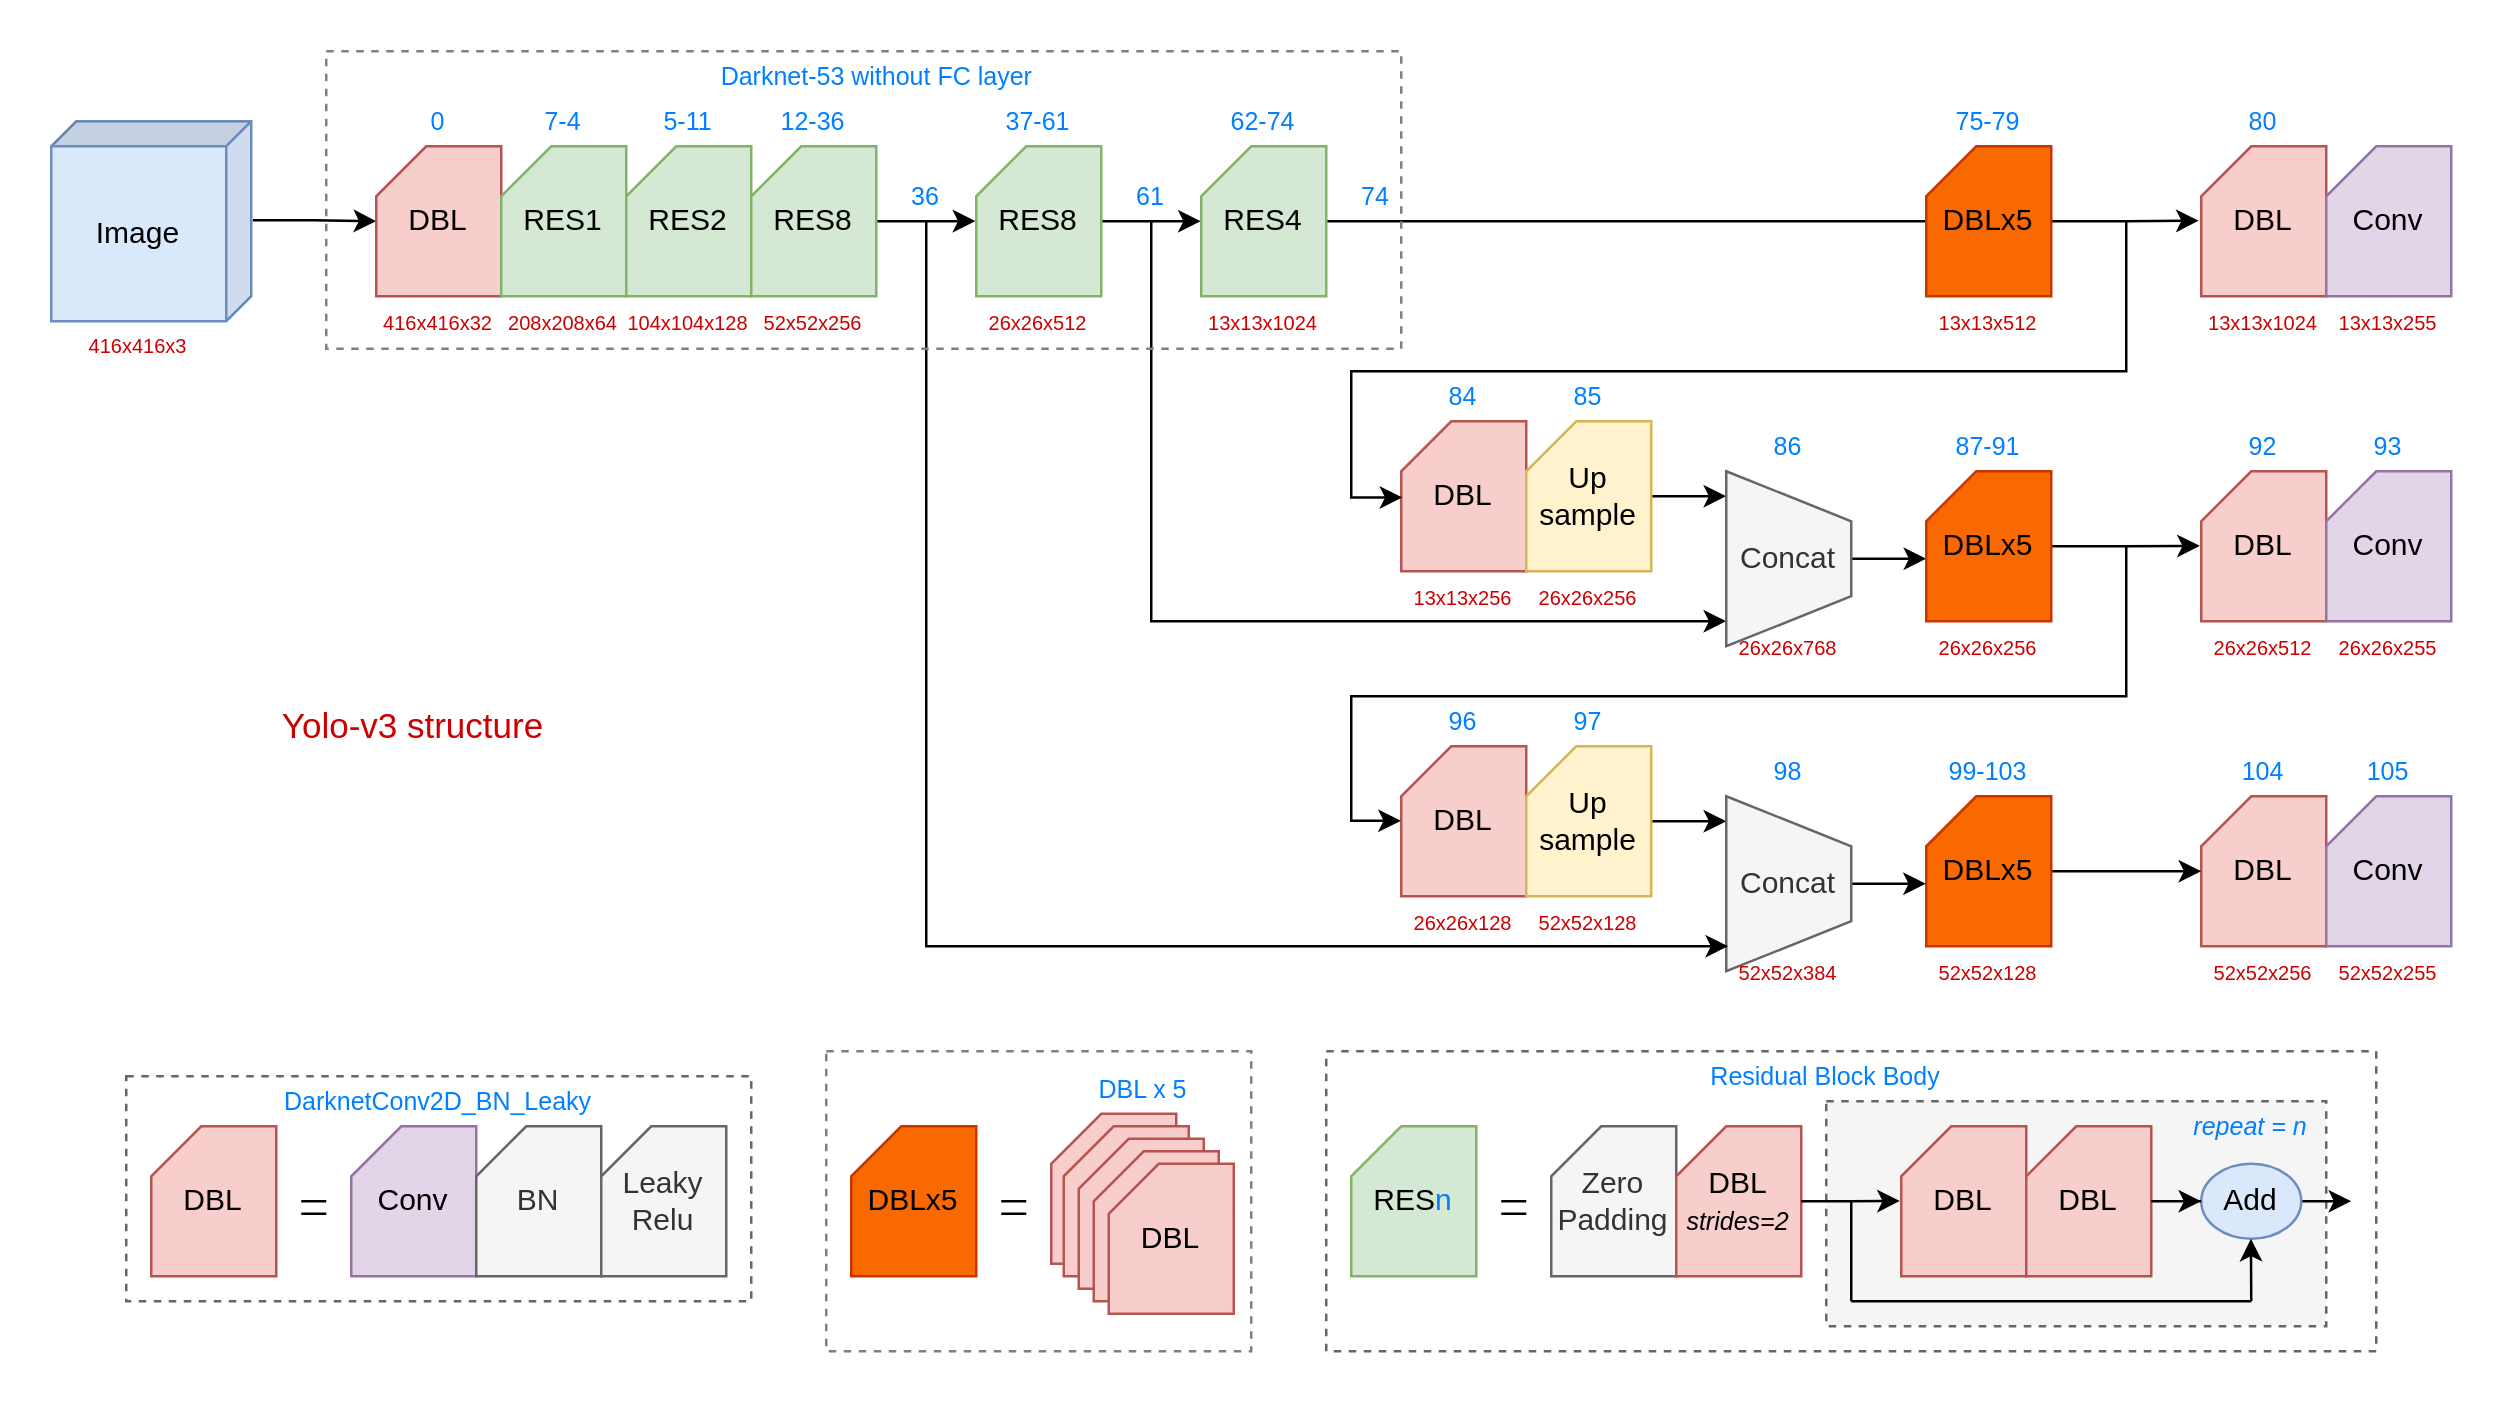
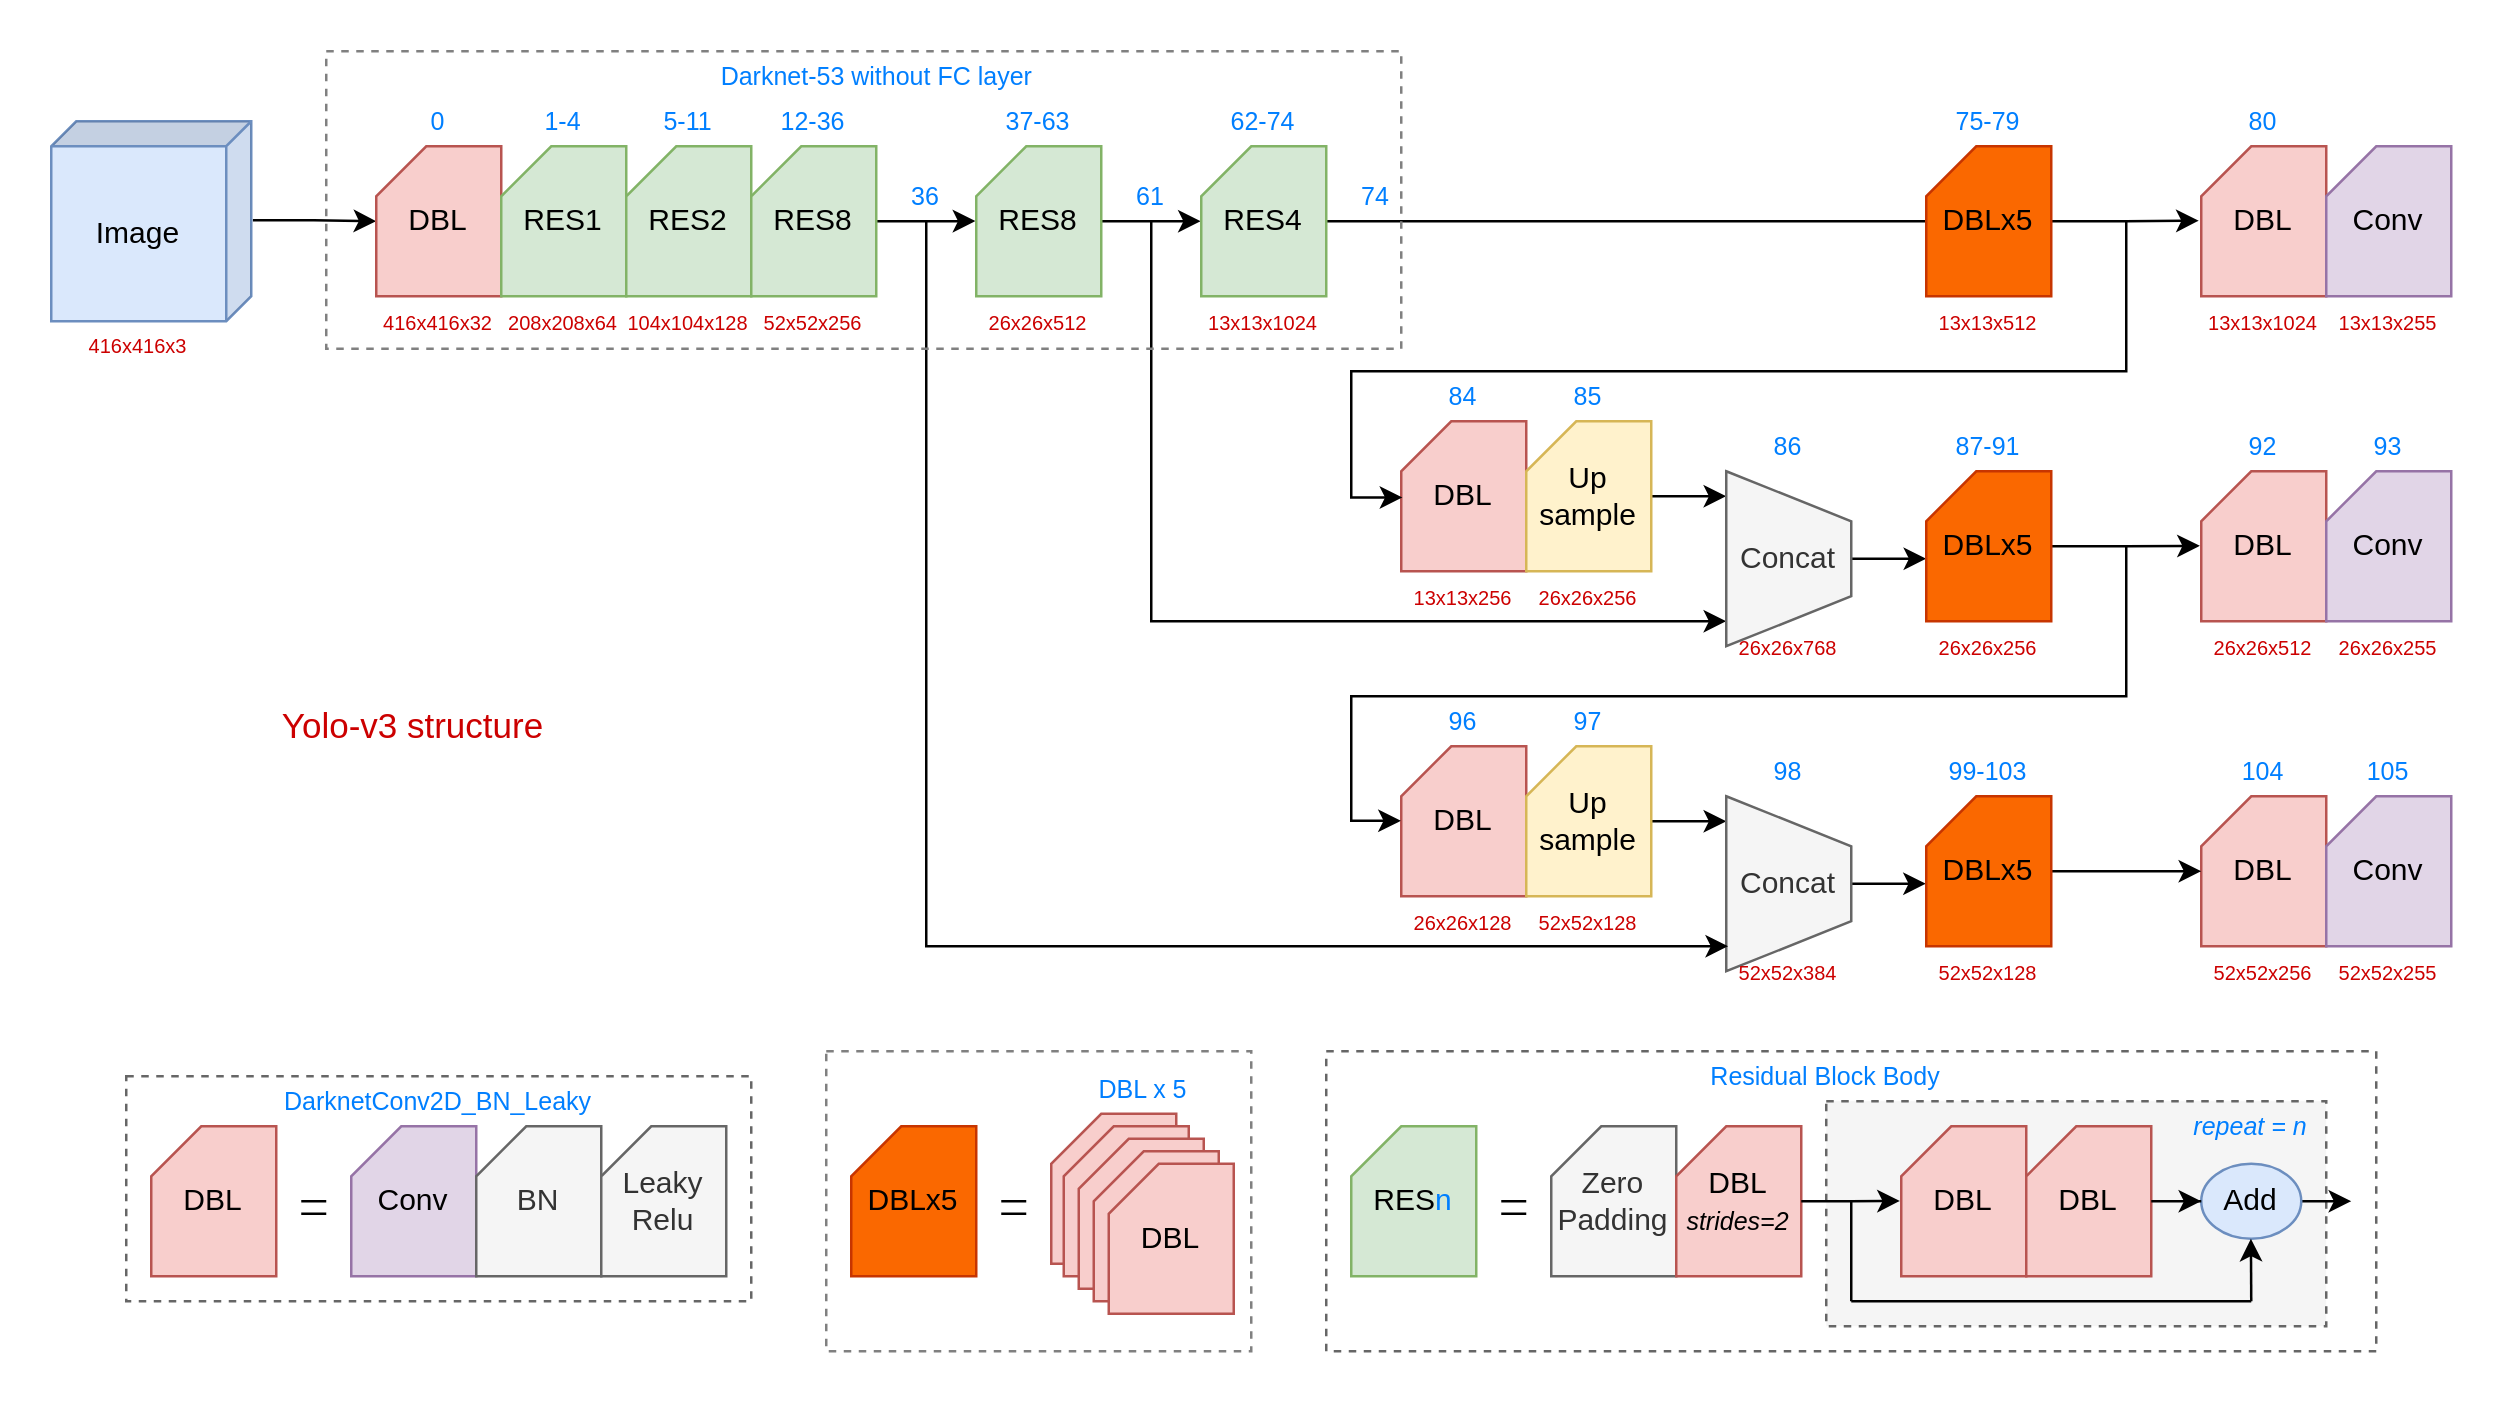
node "7-4": label "7-4" -> "1-4"
node "37-61": label "37-61" -> "37-63"
